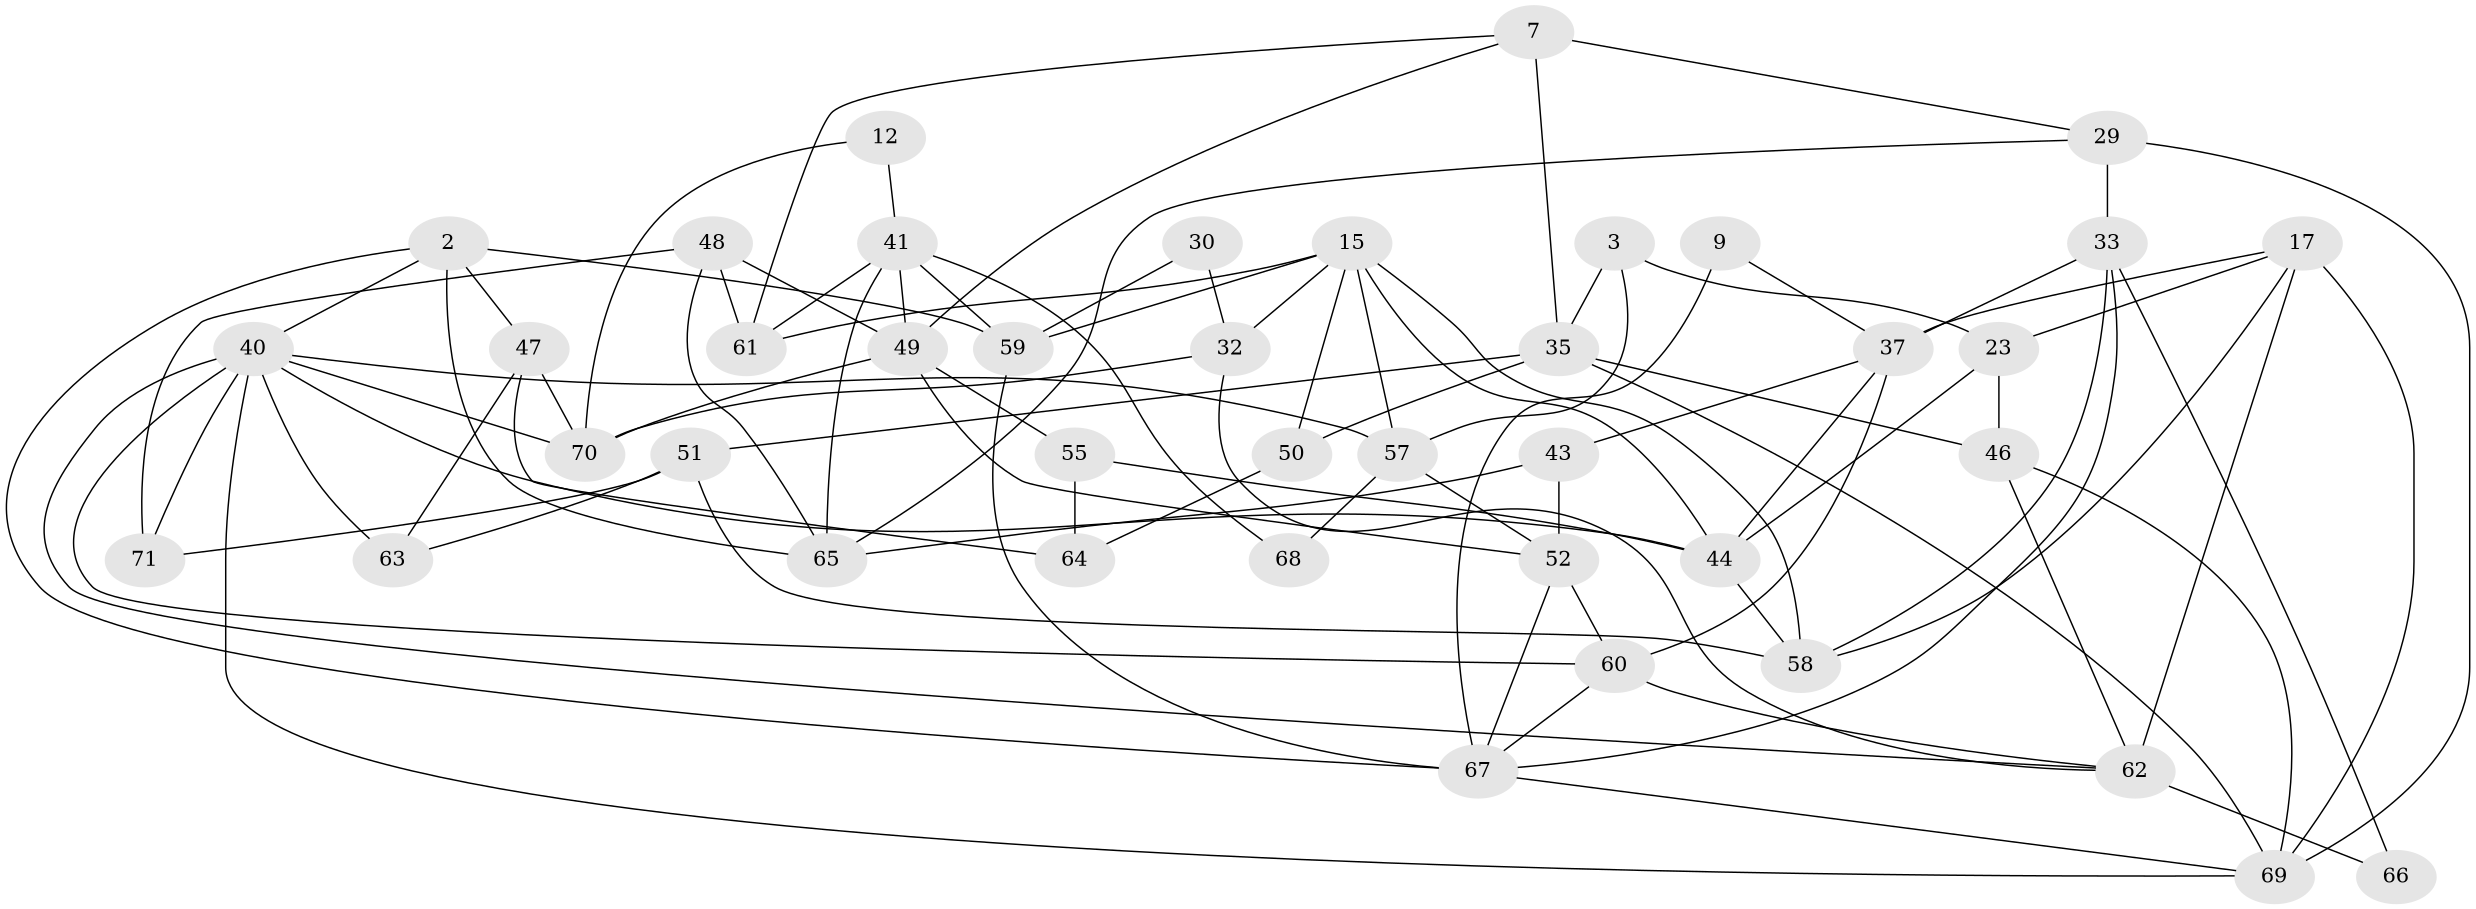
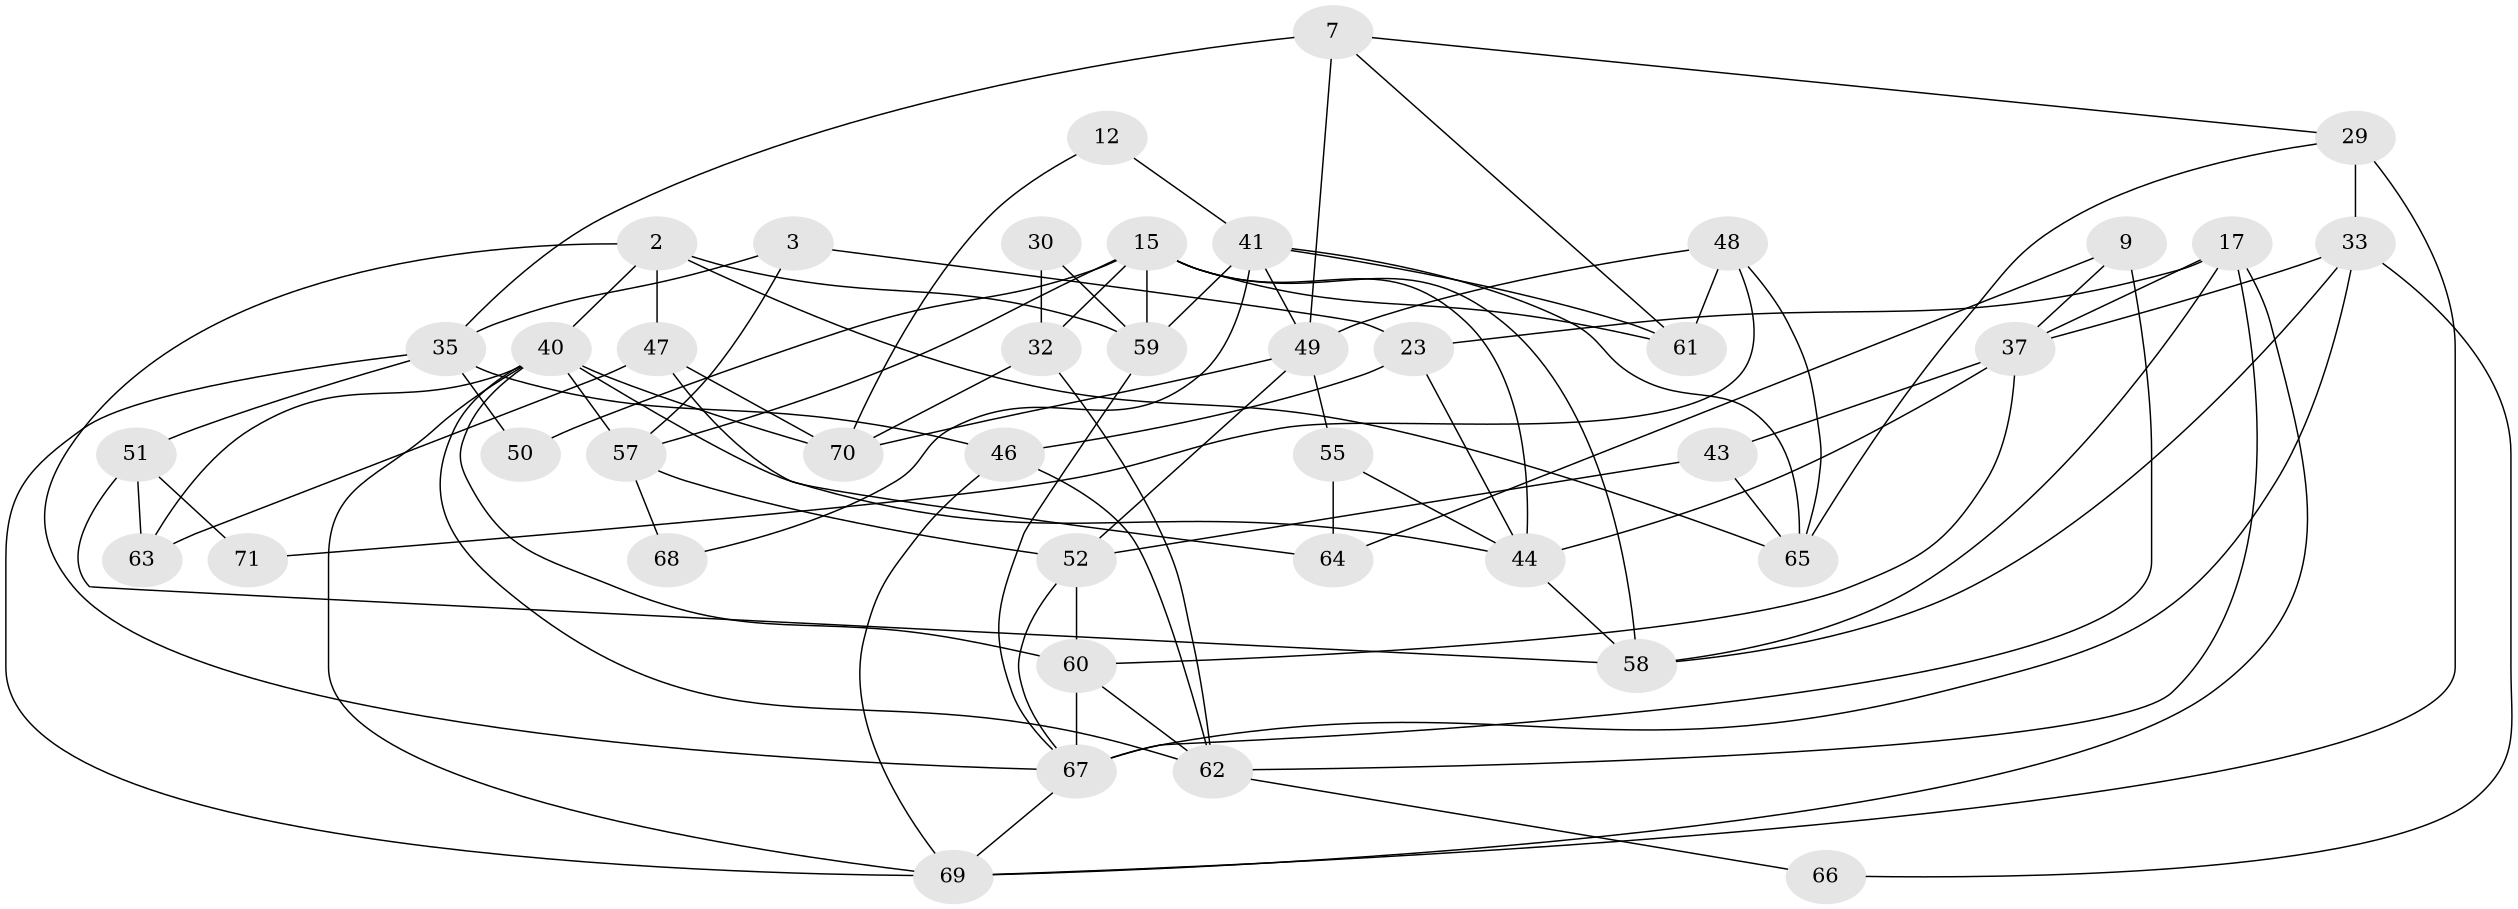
edge "40" -- "71": removed
edge "50" -- "64": now "9" -- "64"
